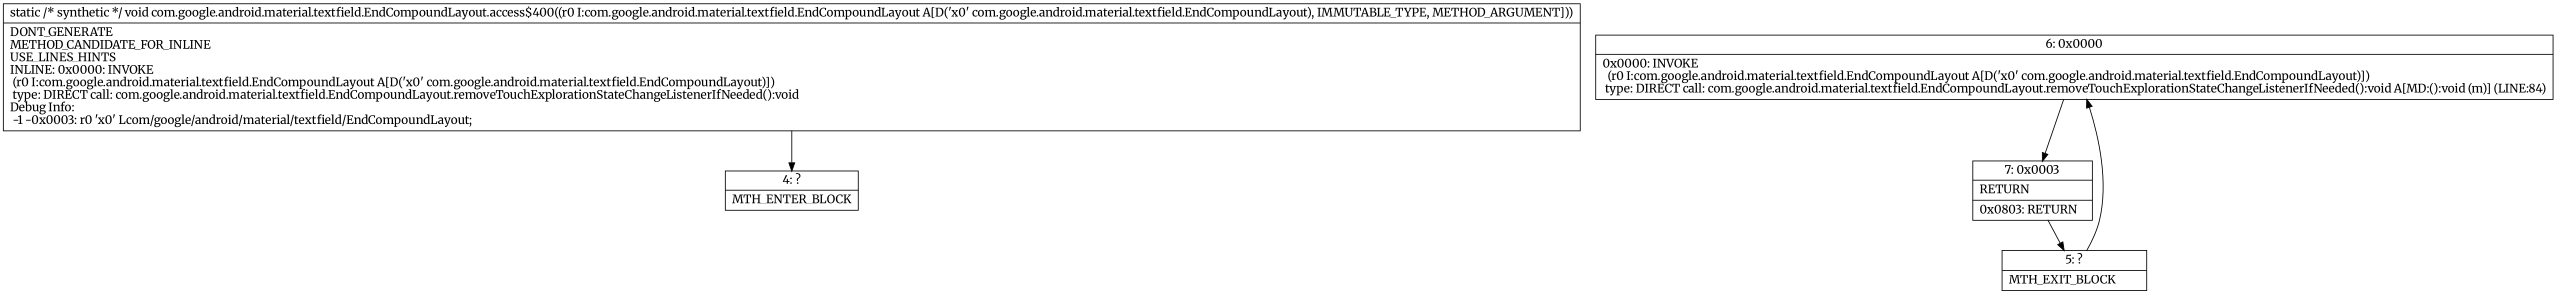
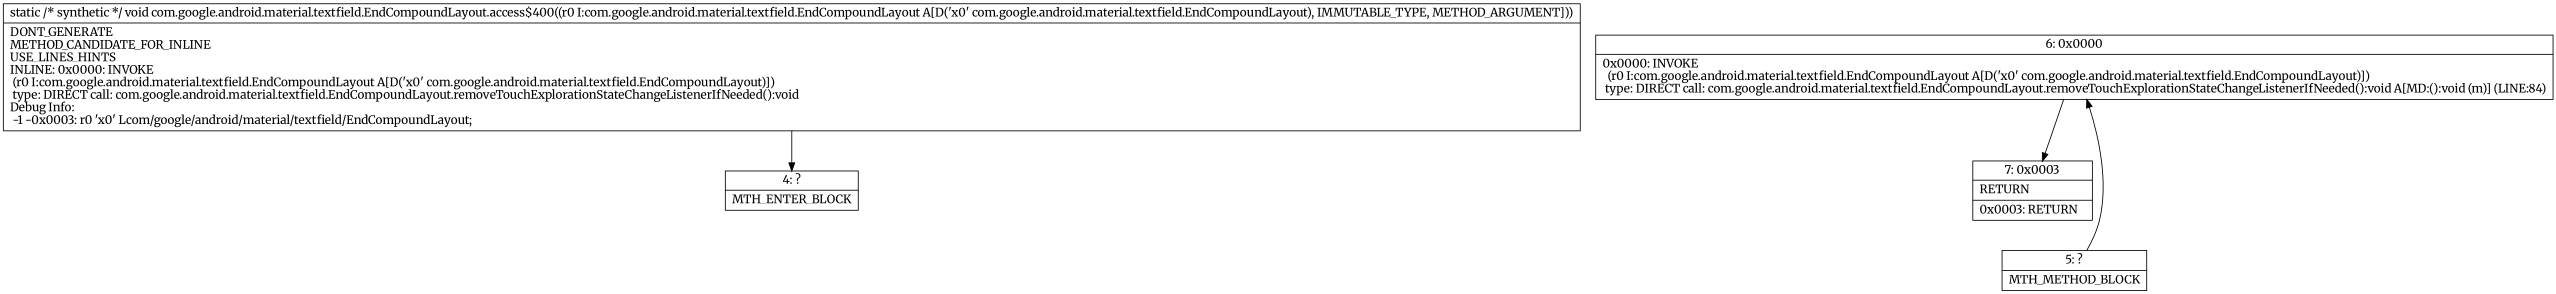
node "7: 0x0003": text "0x0803: RETURN" -> "0x0003: RETURN"
edge "7: 0x0003" -> "5: ?": removed
node "5: ?": text "MTH_EXIT_BLOCK" -> "MTH_METHOD_BLOCK"
